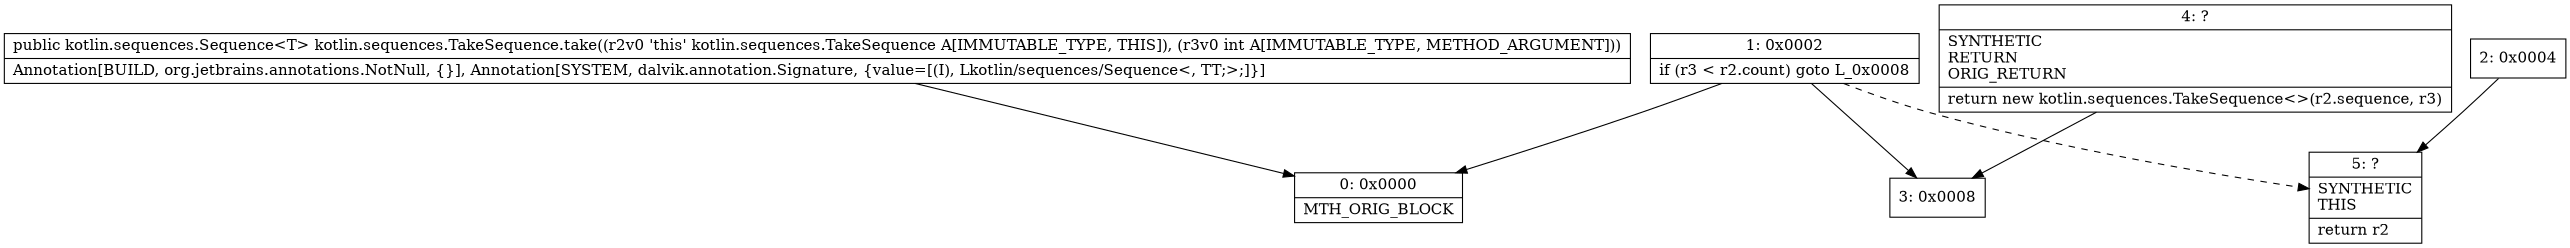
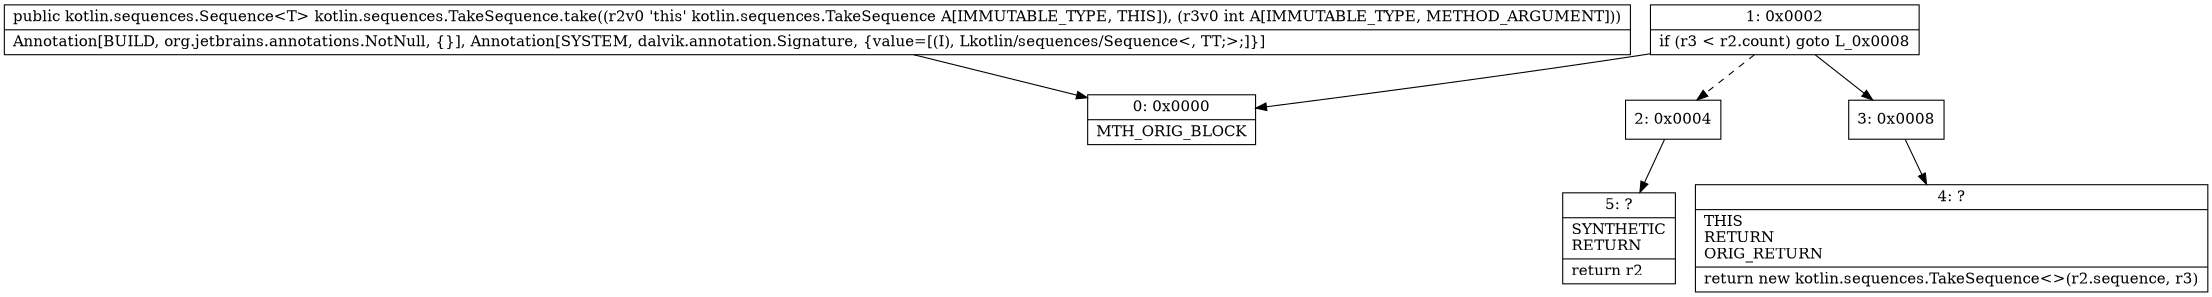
node "4: ?": text "SYNTHETIC" -> "THIS"
edge "4: ?" -> "3: 0x0008": reversed
edge "1: 0x0002" -> "5: ?": now "1: 0x0002" -> "2: 0x0004"
node "5: ?": text "THIS" -> "RETURN"
